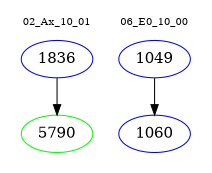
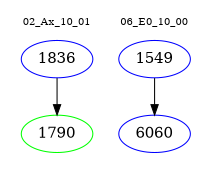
node "1049": label "1049" -> "1549"
node "5790": label "5790" -> "1790"
node "1060": label "1060" -> "6060"
